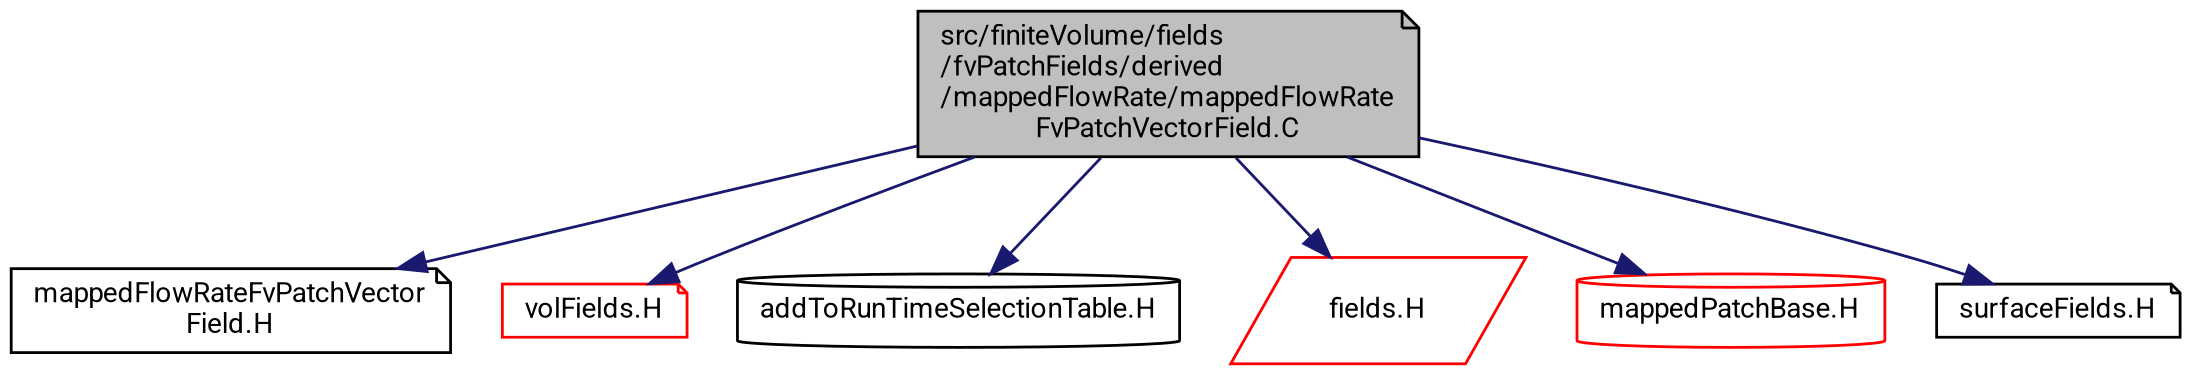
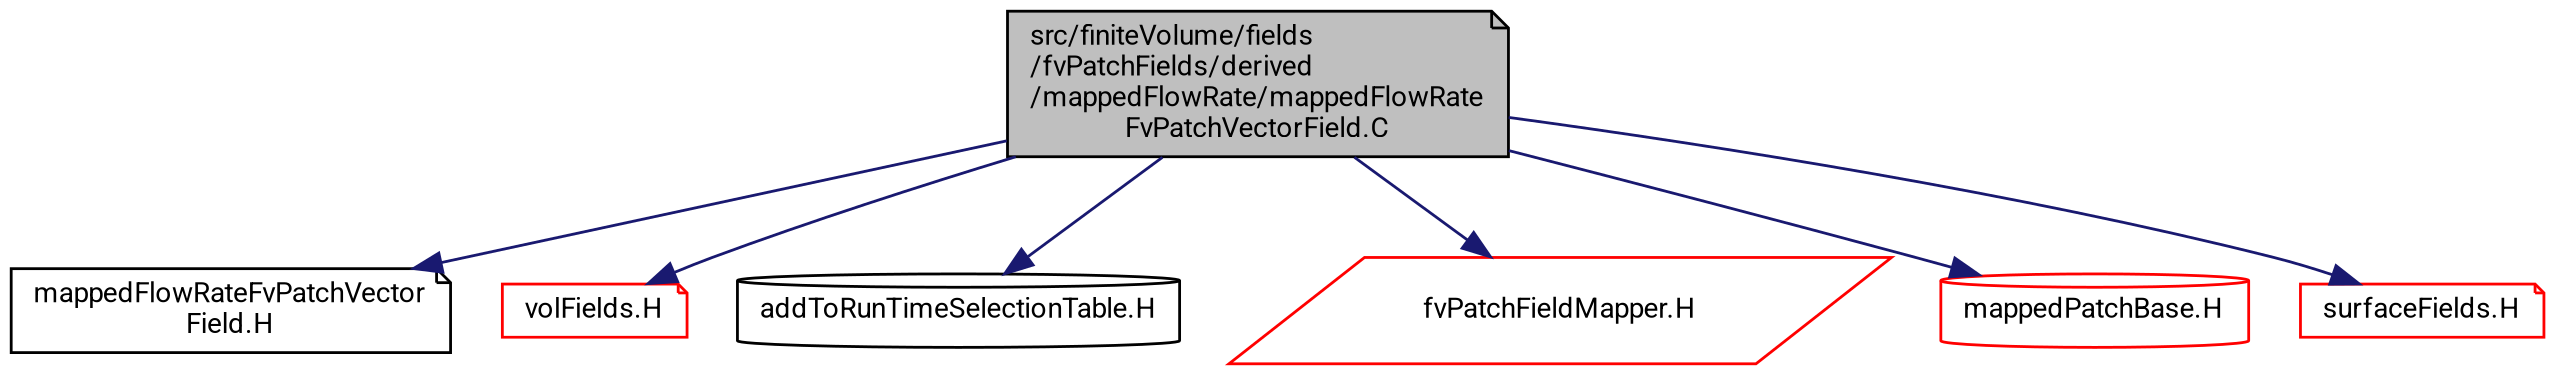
node "fields.H": label "fields.H" -> "fvPatchFieldMapper.H"
node "surfaceFields.H": color black -> red
